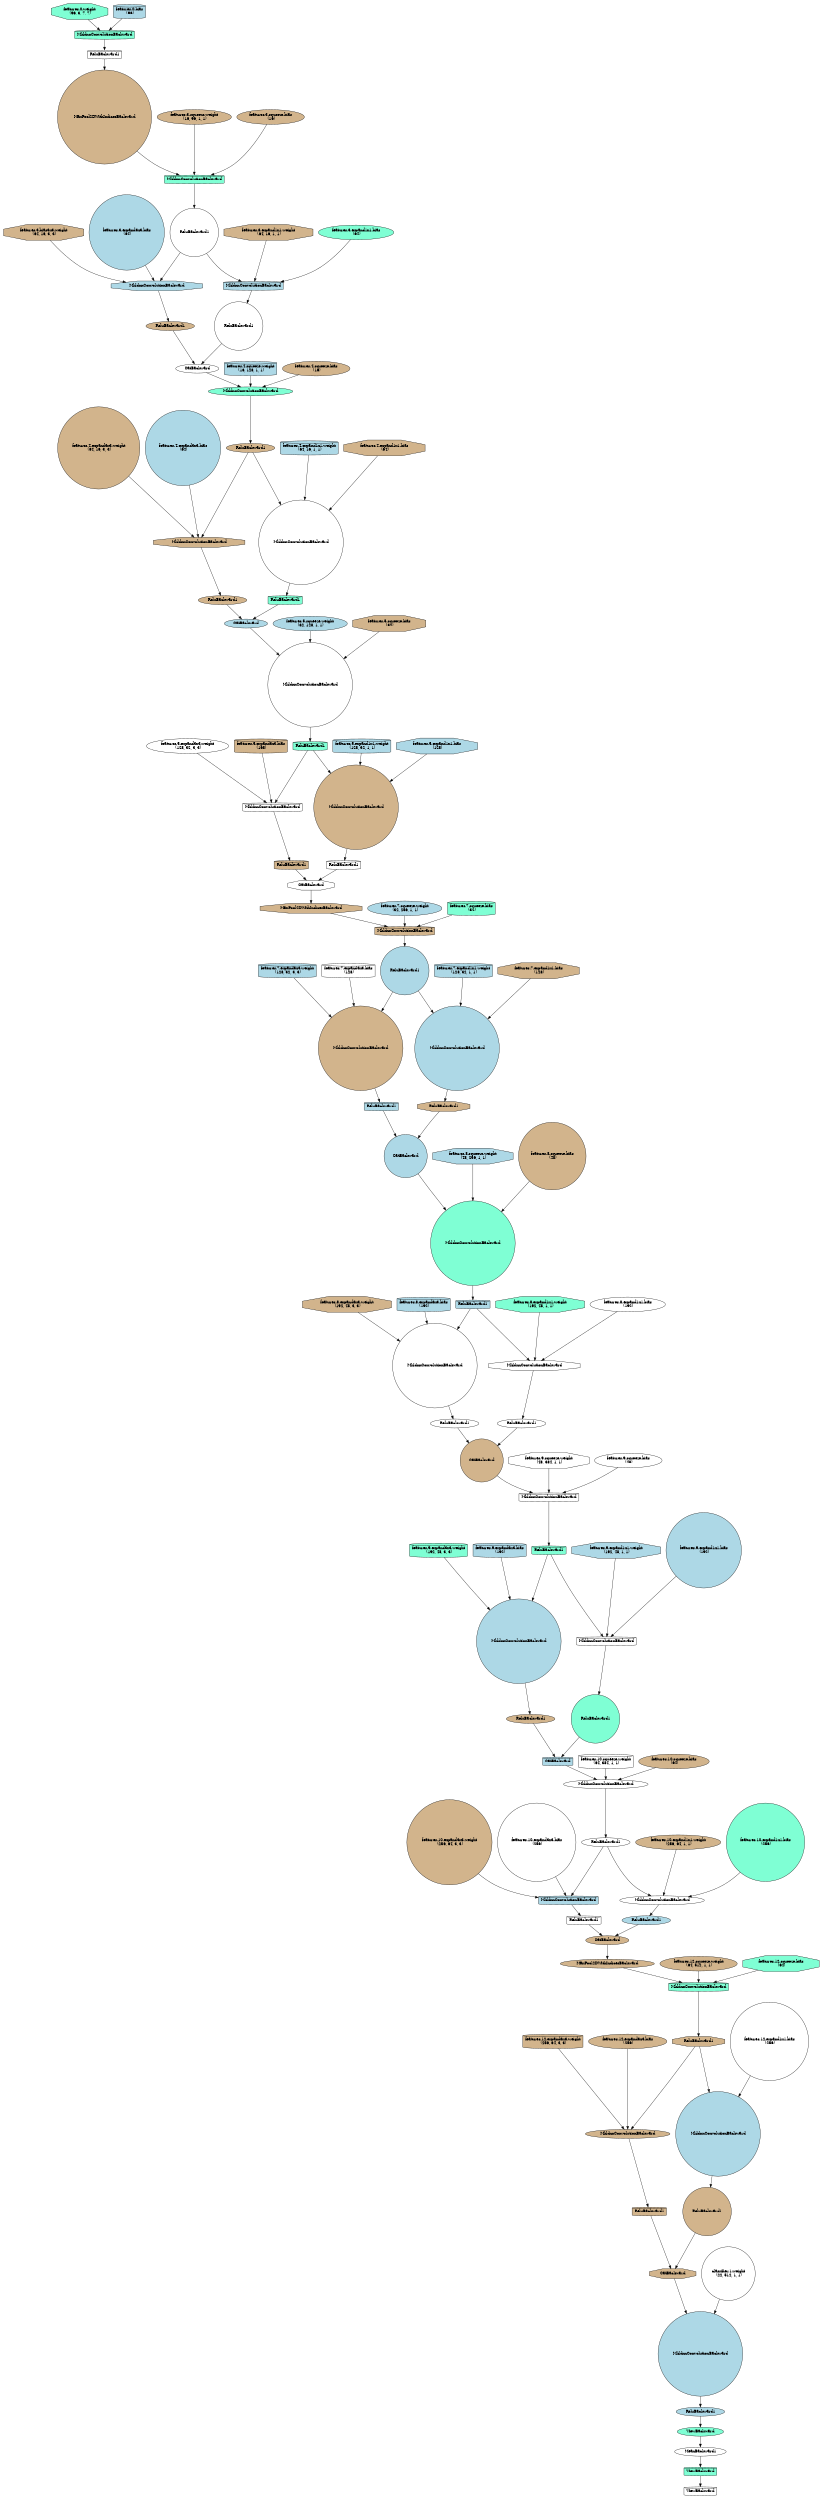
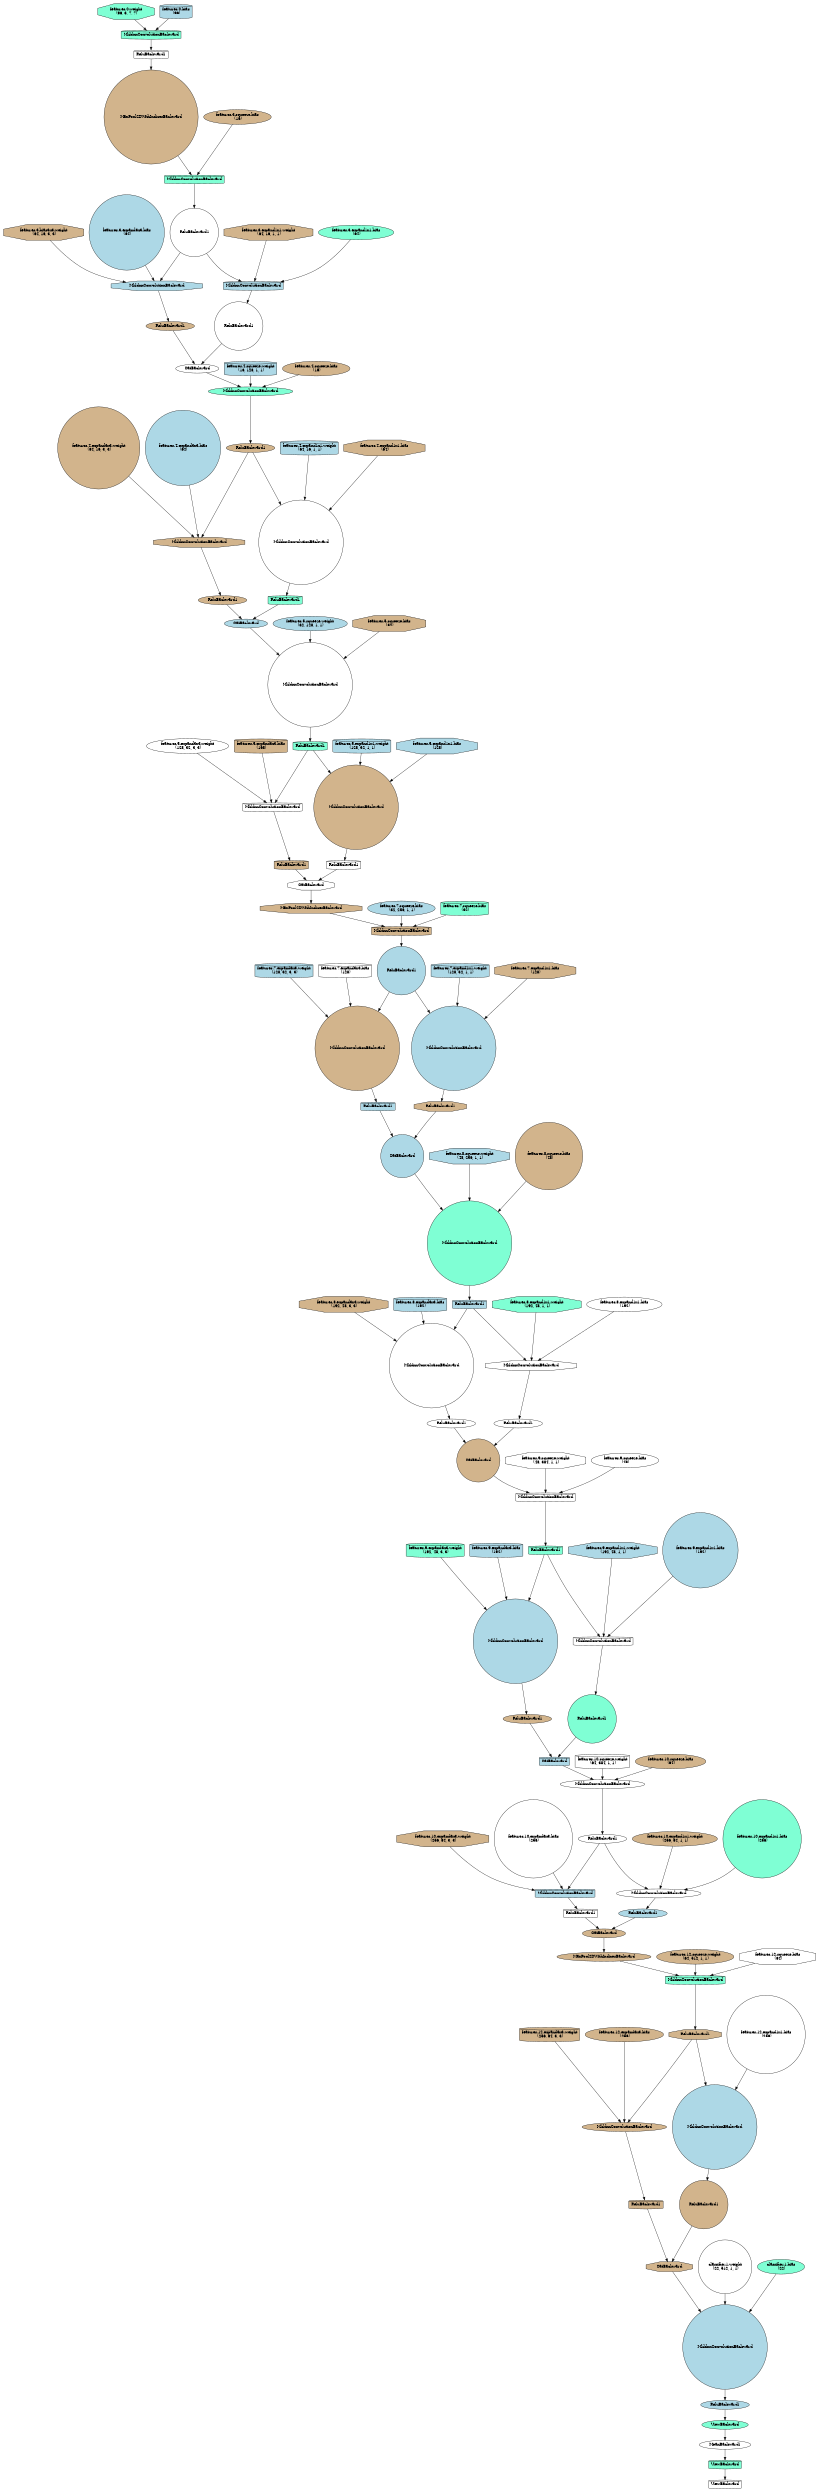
node "features.3.squeeze.weight (16, 96, 1, 1)": removed
node "features.7.squeeze.weight (32, 256, 1, 1)": label "features.7.squeeze.weight (32, 256, 1, 1)" -> "features.7.squeeze.bias (32, 256, 1, 1)"
node "features.10.expand3x3.weight (256, 64, 3, 3)": shape circle -> octagon
node "features.12.squeeze.bias (64)": fillcolor aquamarine -> white
node "classifier.1.bias (22)": added
